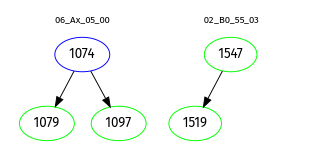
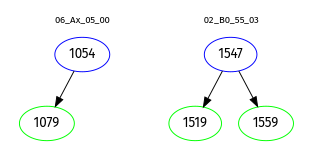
node "1074": label "1074" -> "1054"
node "1547": color green -> blue
node "1097": removed
node "1559": added
